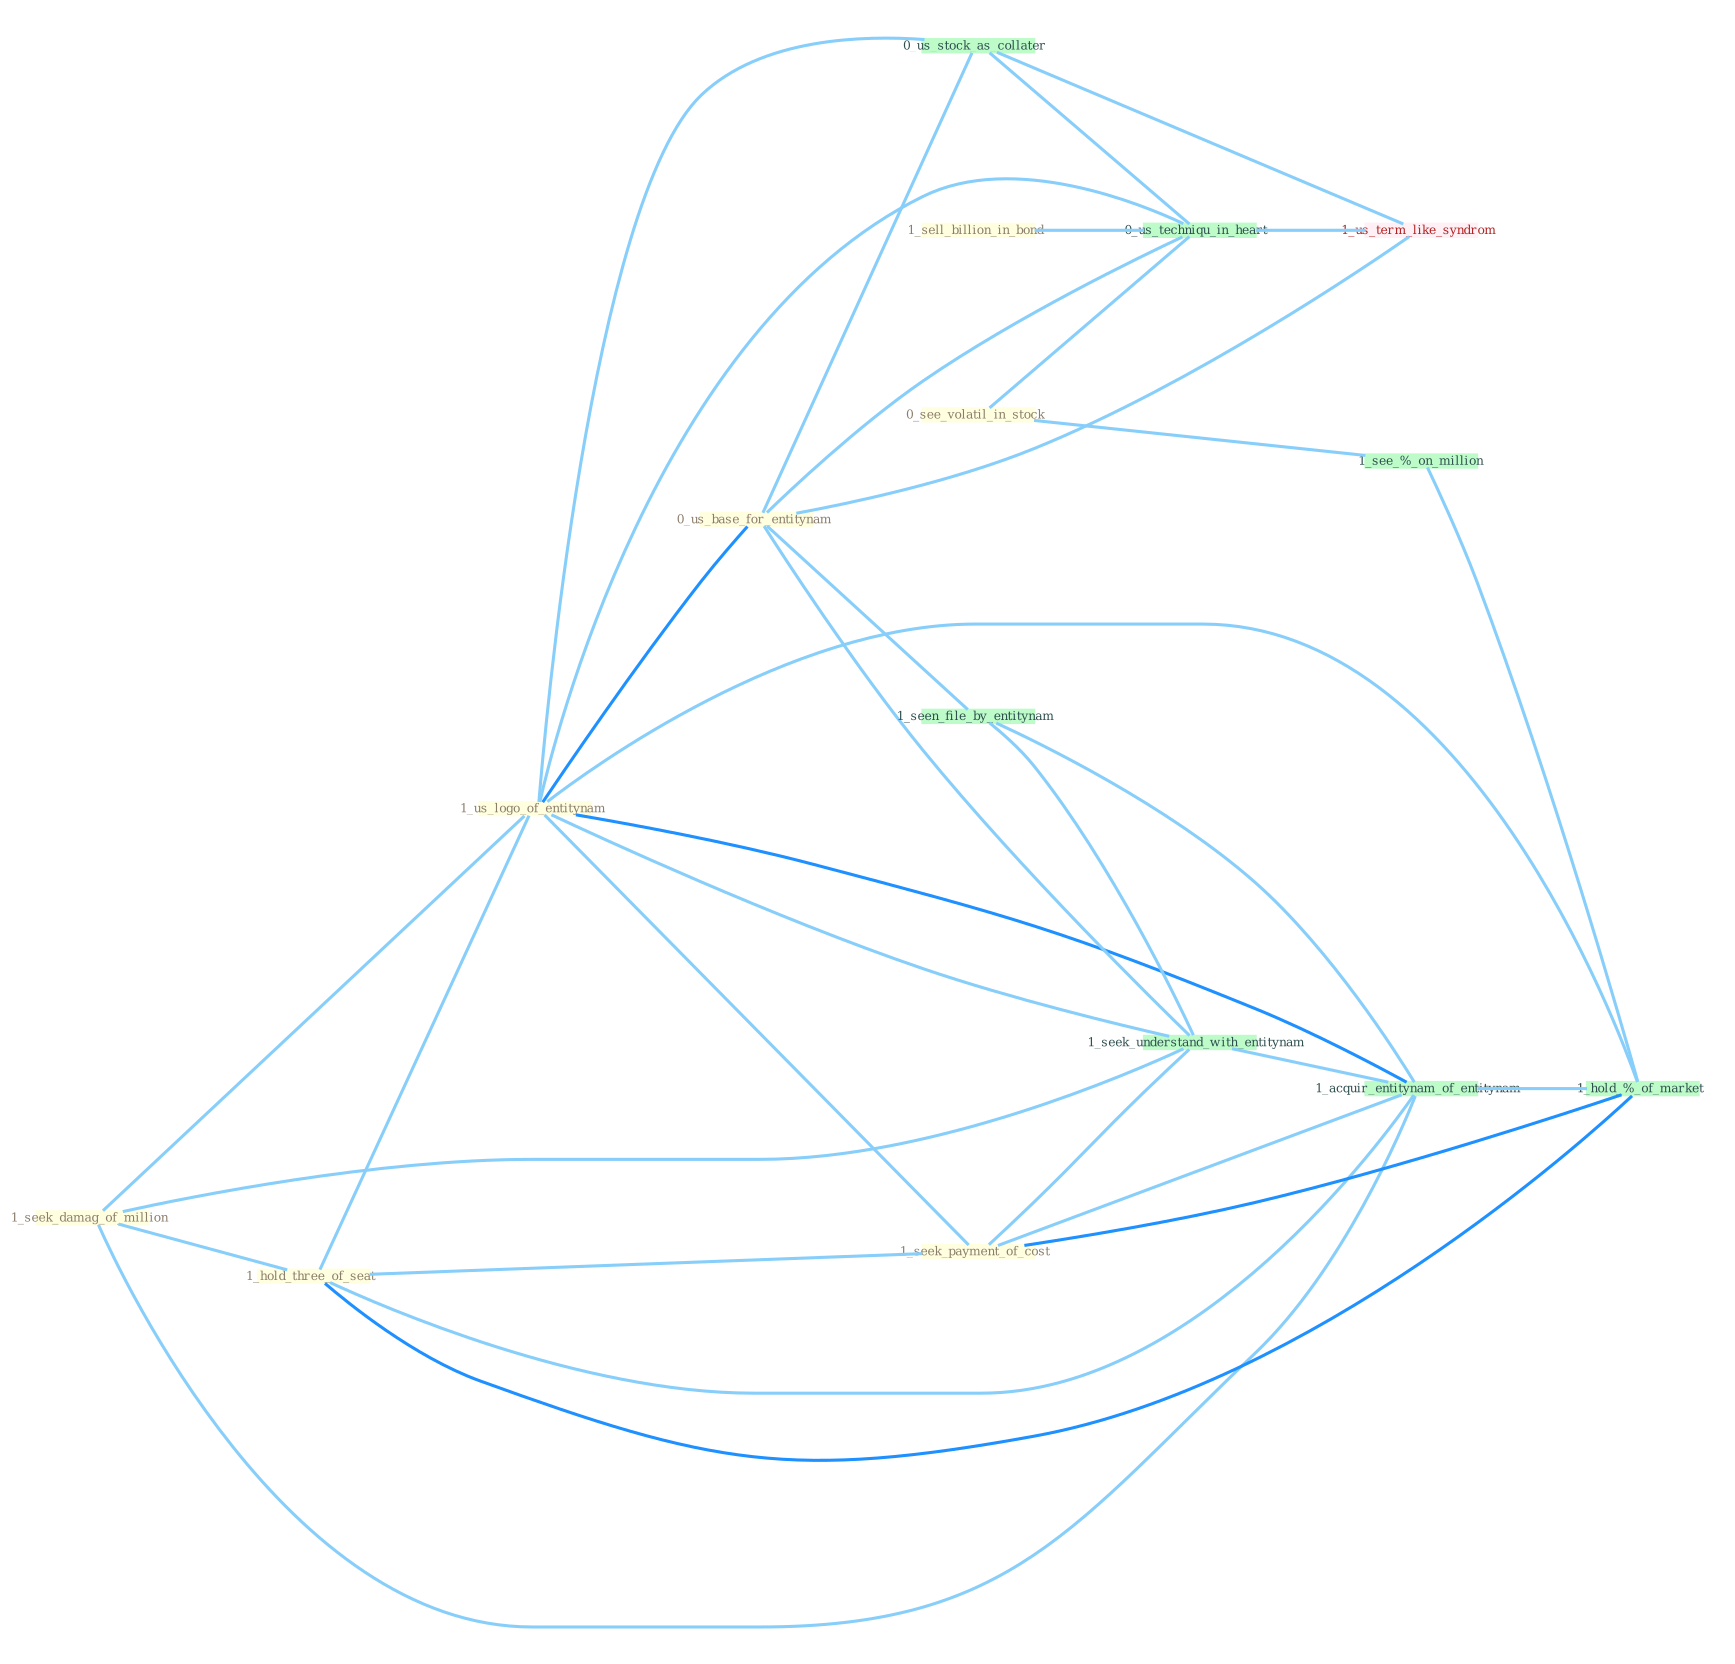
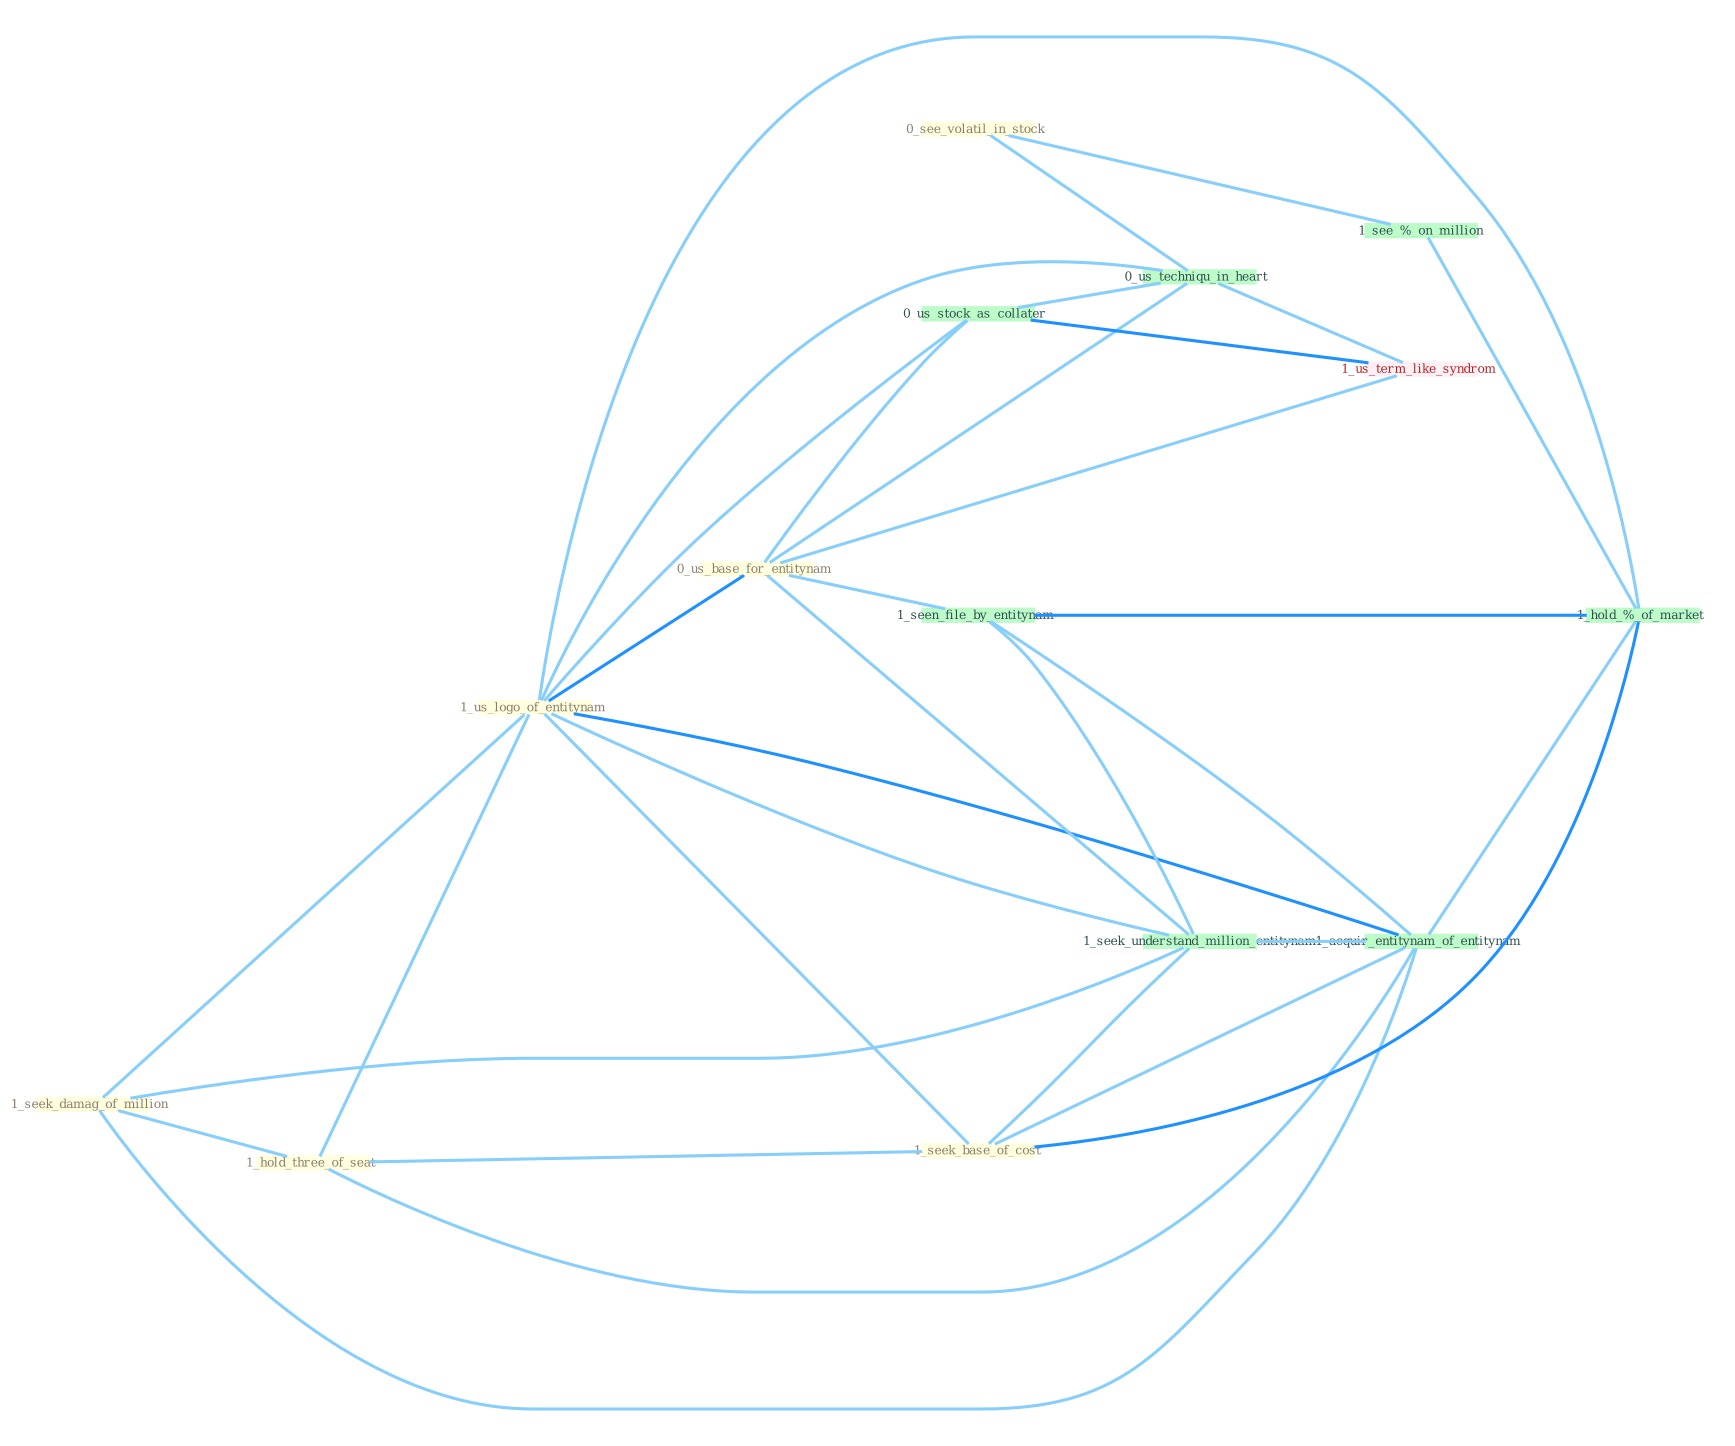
edge "0_us_stock_as_collater" -- "1_us_term_like_syndrom": color #87cefa -> #1e90ff
node "1_sell_billion_in_bond": removed
node "1_seek_understand_with_entitynam": label "1_seek_understand_with_entitynam" -> "1_seek_understand_million_entitynam"
node "1_seek_payment_of_cost": label "1_seek_payment_of_cost" -> "1_seek_base_of_cost"
edge "1_hold_%_of_market" -- "1_hold_three_of_seat": now "1_hold_%_of_market" -- "1_seen_file_by_entitynam"
